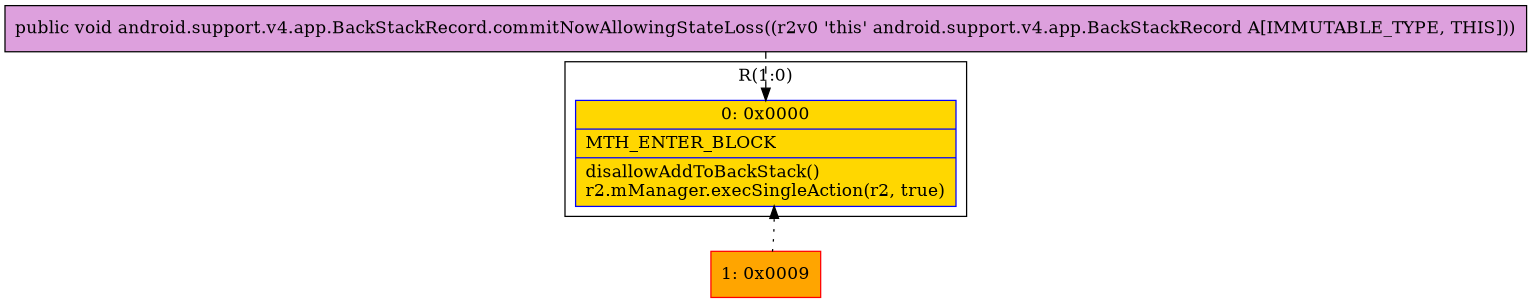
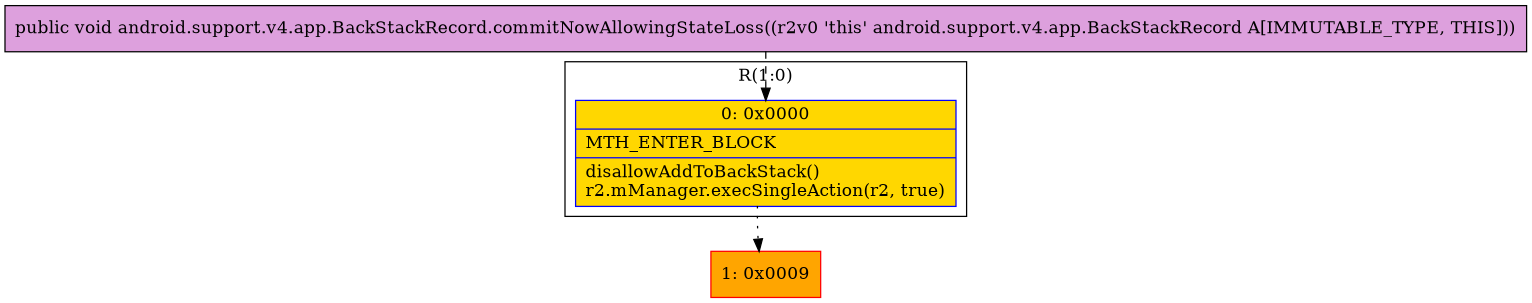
edge "1: 0x0009" -> "0: 0x0000": reversed
